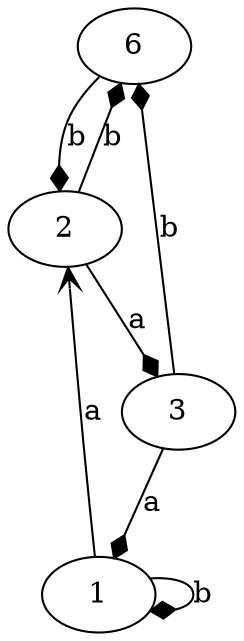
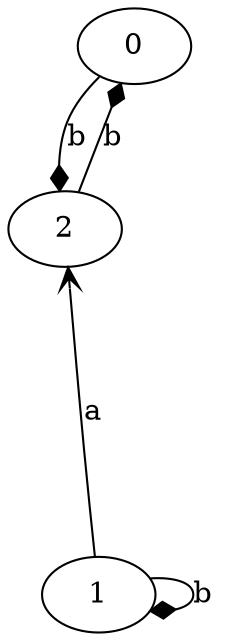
node "6": label "6" -> "0"
node "3": removed
